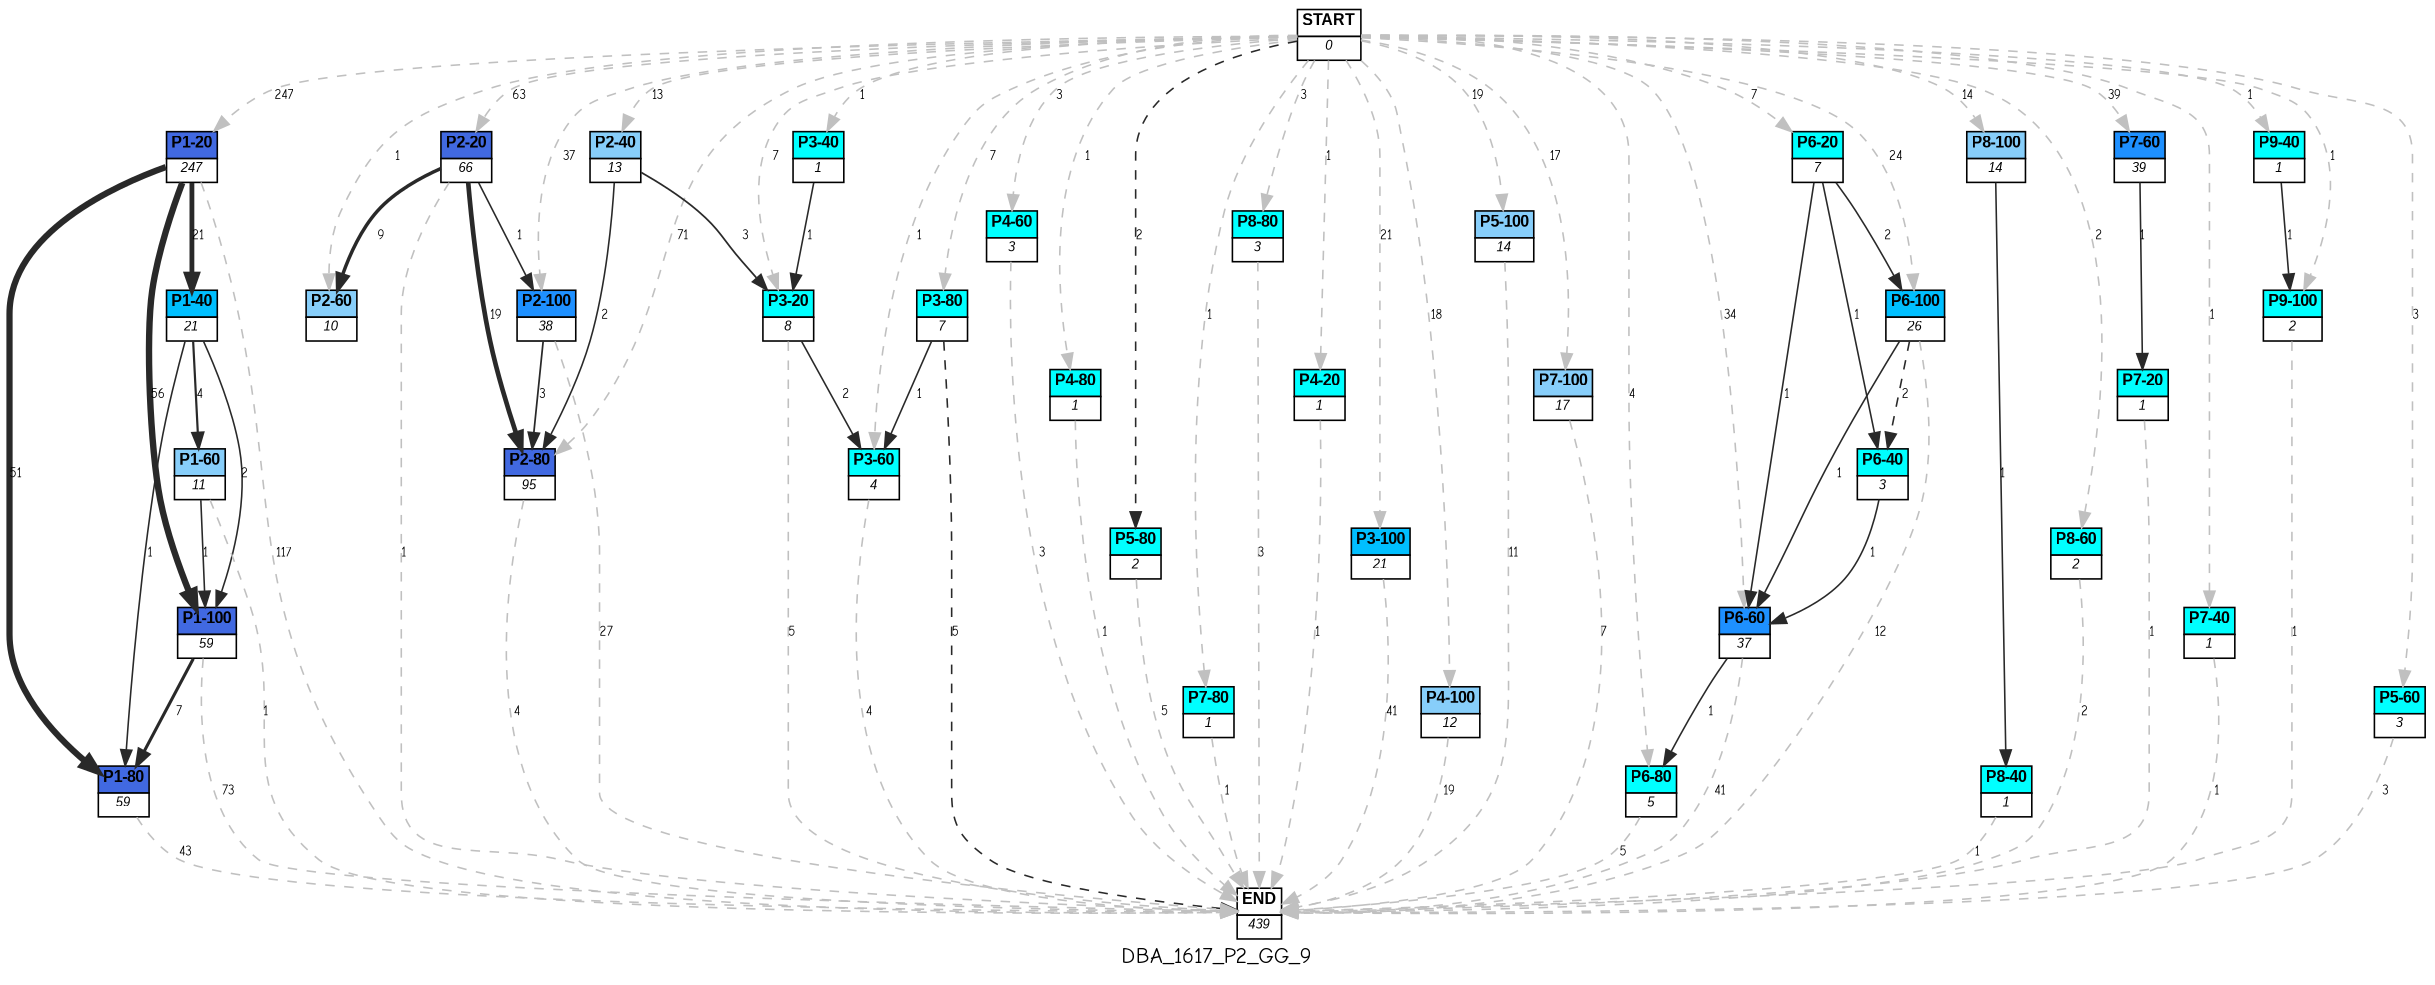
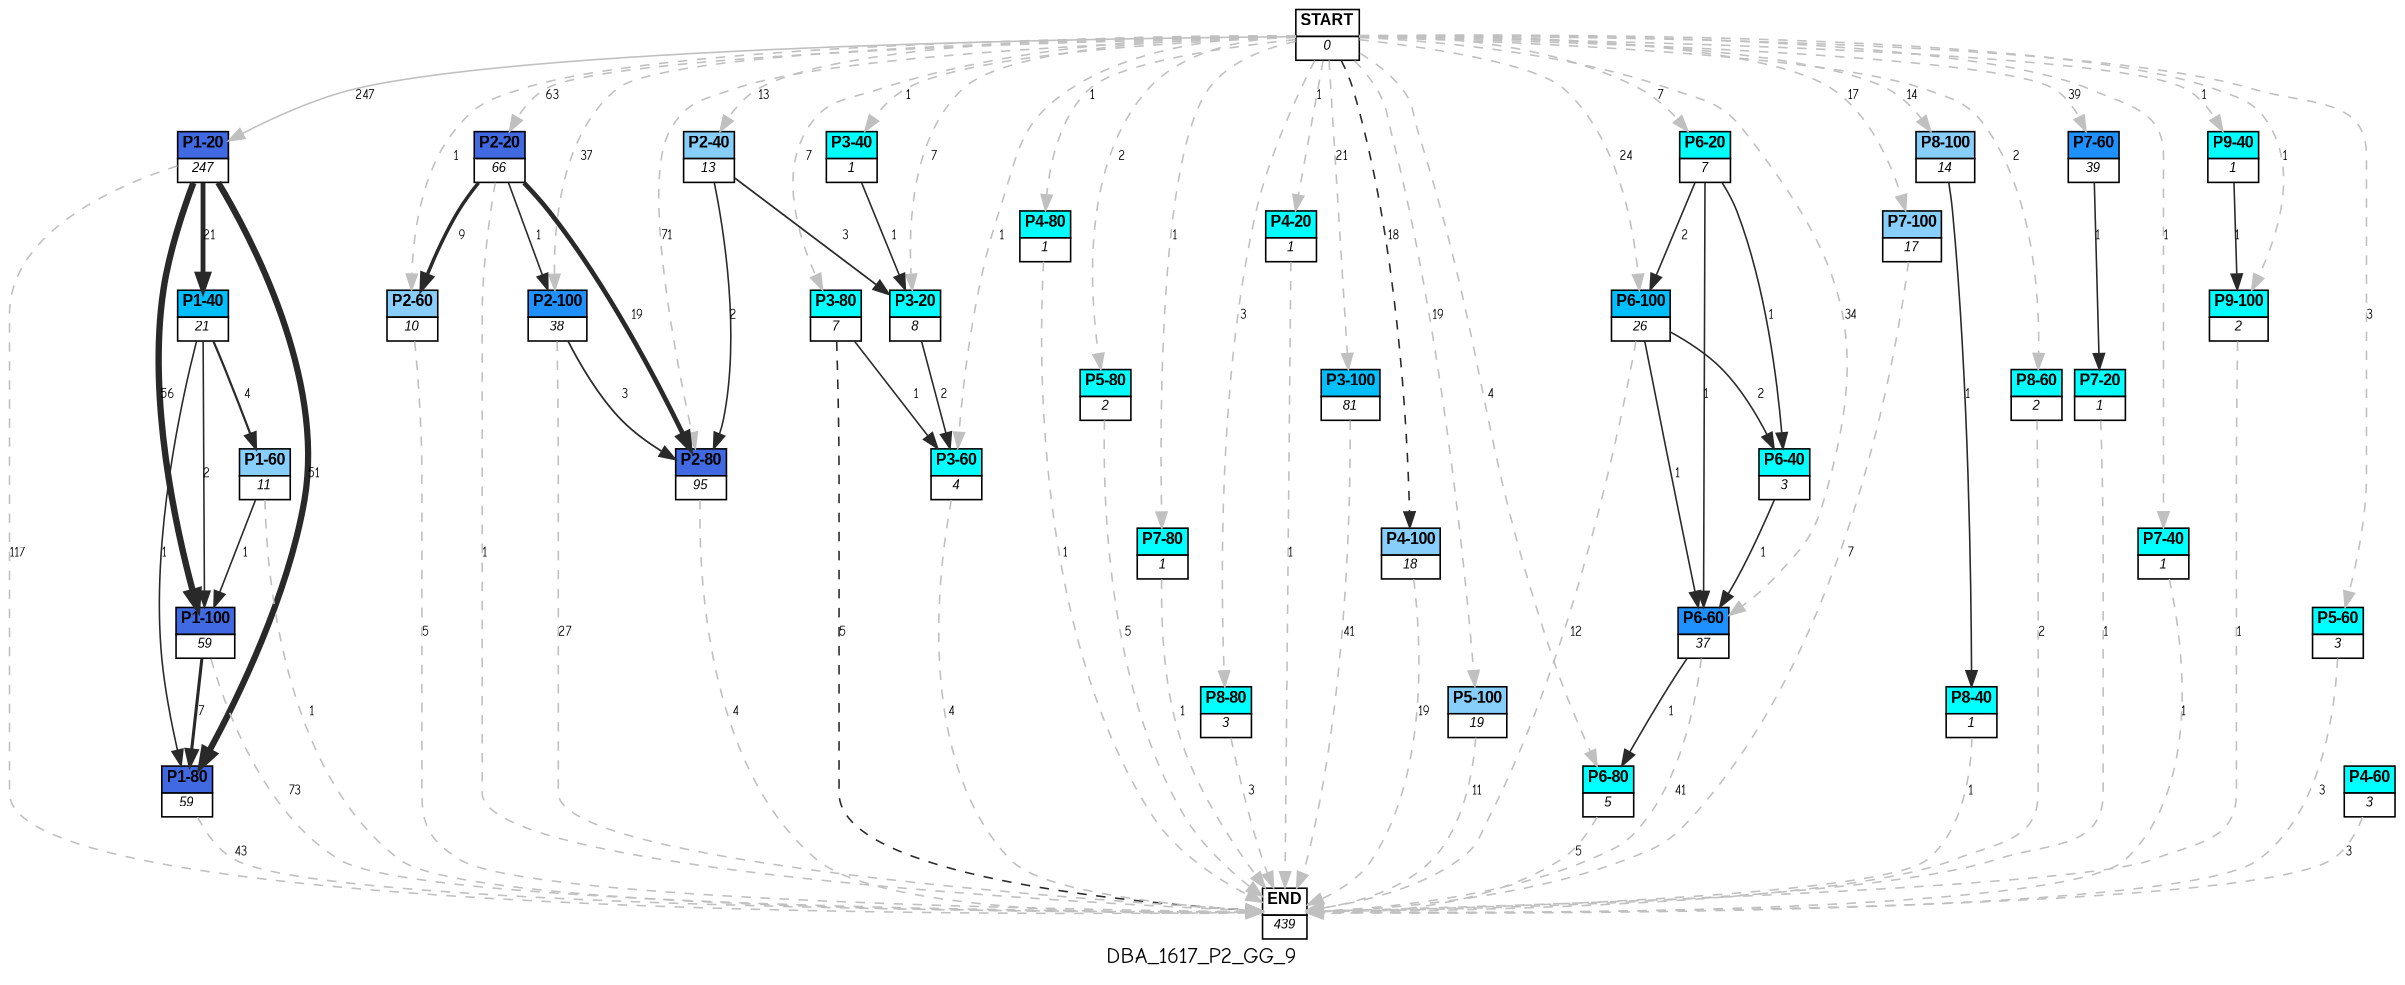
edge "START" -> "P1-20": style dashed -> solid
edge "START" -> "P4-60": removed, label "3"
edge "START" -> "P5-80": color grey16 -> grey
node "P5-100": text "14" -> "19"
edge "START" -> "P4-100": color grey -> grey16
edge "P6-100" -> "P6-40": style dashed -> solid
node "P3-100": text "21" -> "81"
node "P4-100": text "12" -> "18"
edge "P3-20" -> "END": now "P2-60" -> "END"
